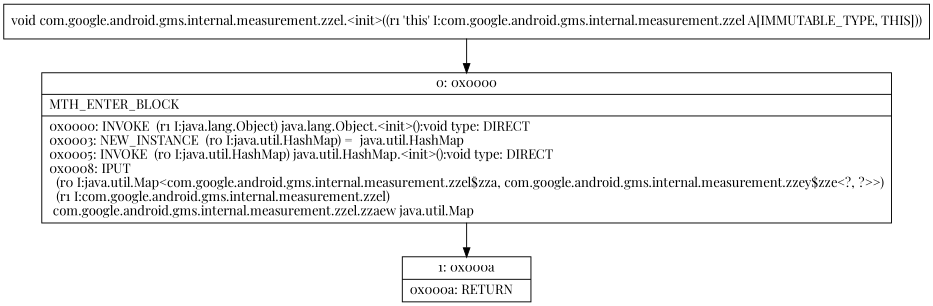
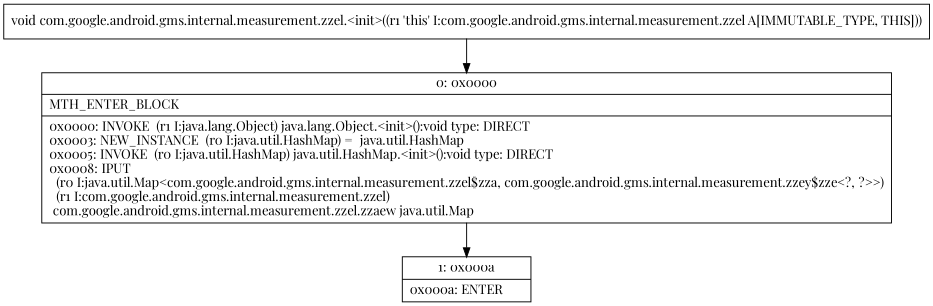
node "1: 0x000a": text "0x000a: RETURN" -> "0x000a: ENTER"
